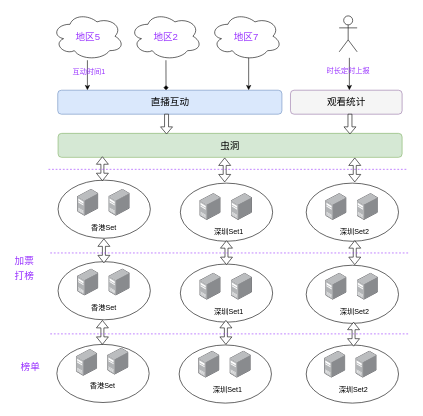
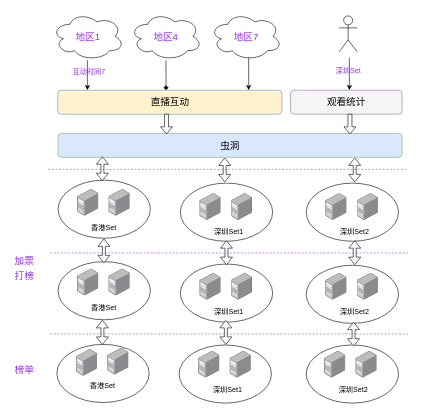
node "地区5": label "地区5" -> "地区1"
node "地区2": label "地区2" -> "地区4"
node "时长定时上报": label "时长定时上报" -> "深圳Set"
node "互动时间1": label "互动时间1" -> "互动时间7"
node "直播互动": fillcolor #dae8fc -> #fff2cc
node "虫洞": fillcolor #d5e8d4 -> #dae8fc
node "榜单": moved (30, 367) -> (24, 370)
